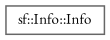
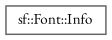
node "sf::Info::Info": label "sf::Info::Info" -> "sf::Font::Info"
